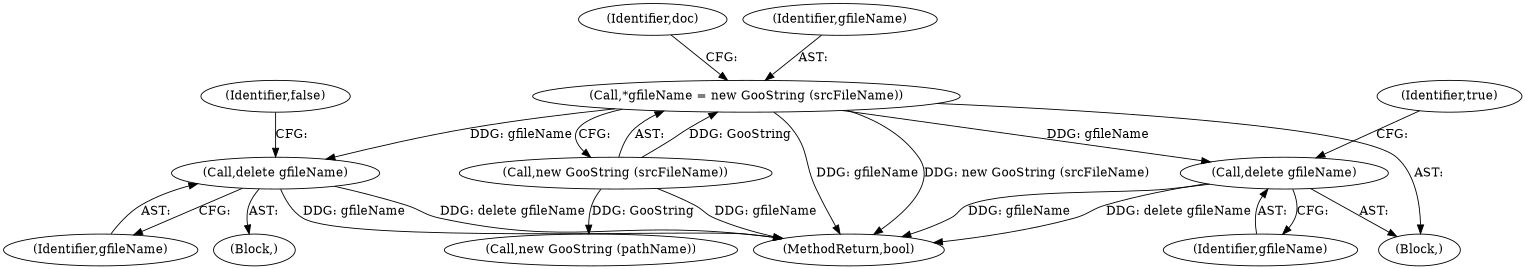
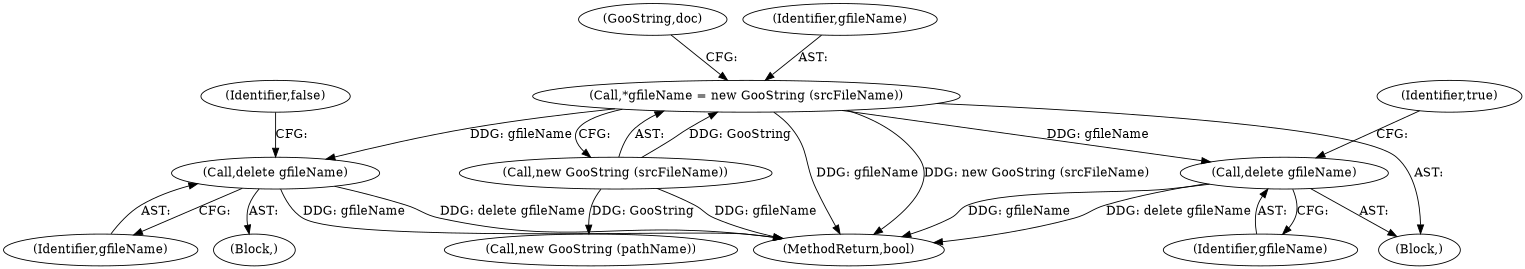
node "(Identifier,doc)": label "(Identifier,doc)" -> "(GooString,doc)"
